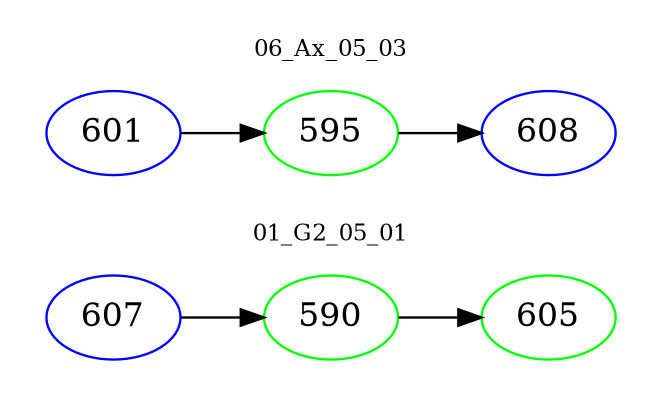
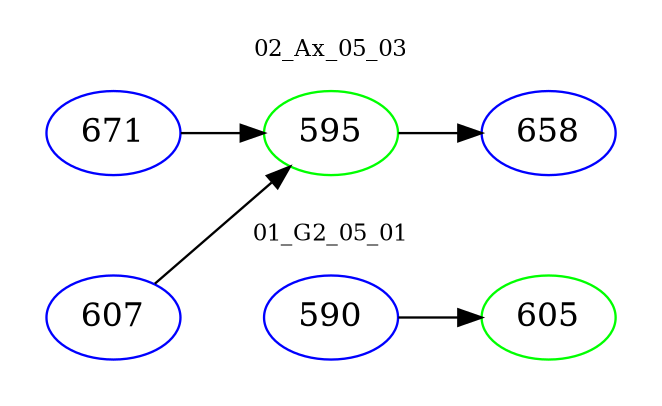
cluster "06_Ax_05_03": label "06_Ax_05_03" -> "02_Ax_05_03"
node "601": label "601" -> "671"
node "608": label "608" -> "658"
edge "607" -> "590": now "607" -> "595"
node "590": color green -> blue
